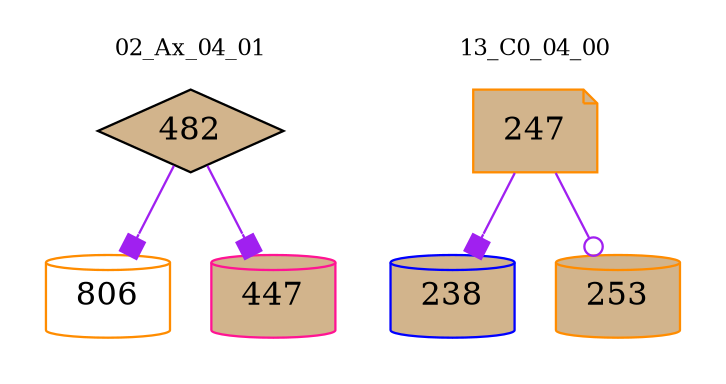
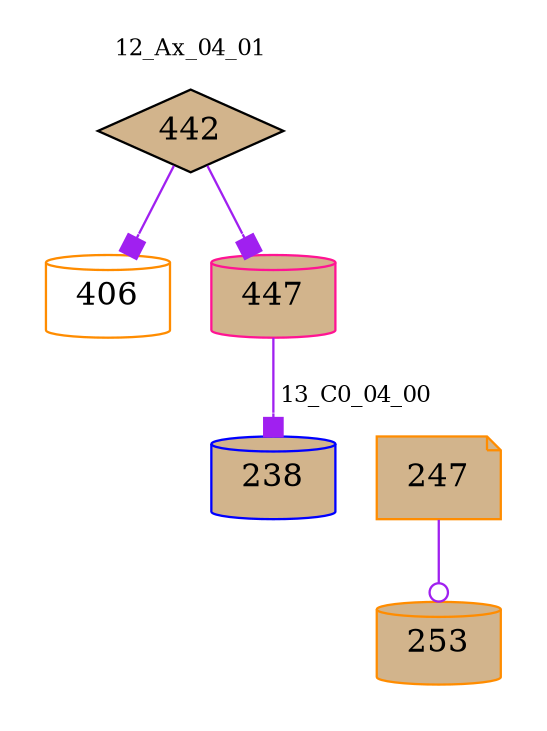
cluster "02_Ax_04_01": label "02_Ax_04_01" -> "12_Ax_04_01"
node "482": label "482" -> "442"
edge "247" -> "238": now "447" -> "238"
node "806": label "806" -> "406"
